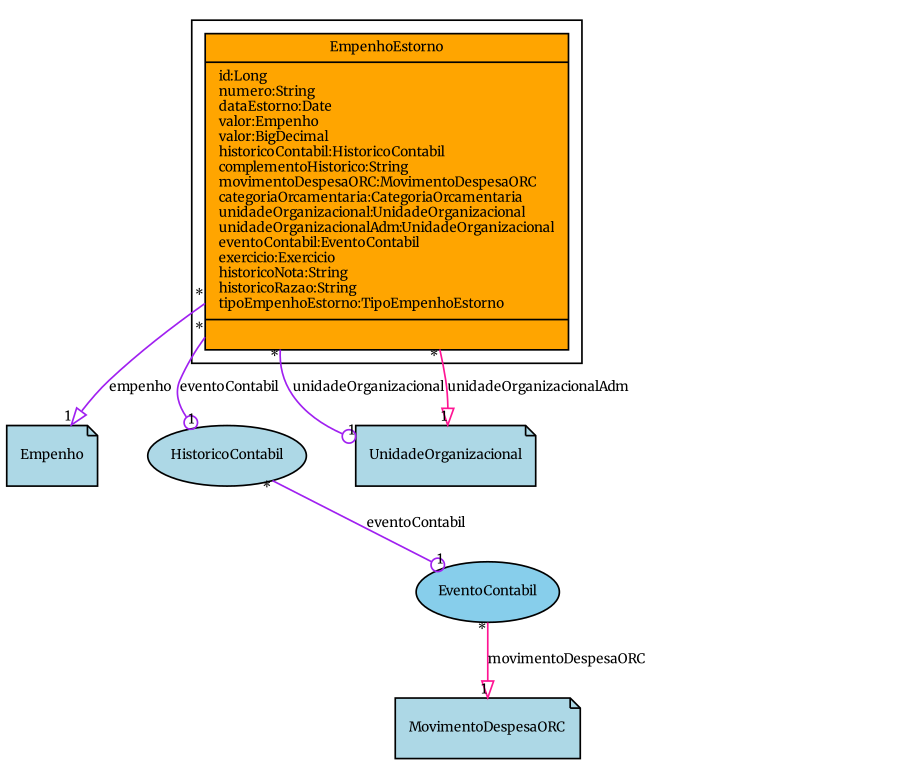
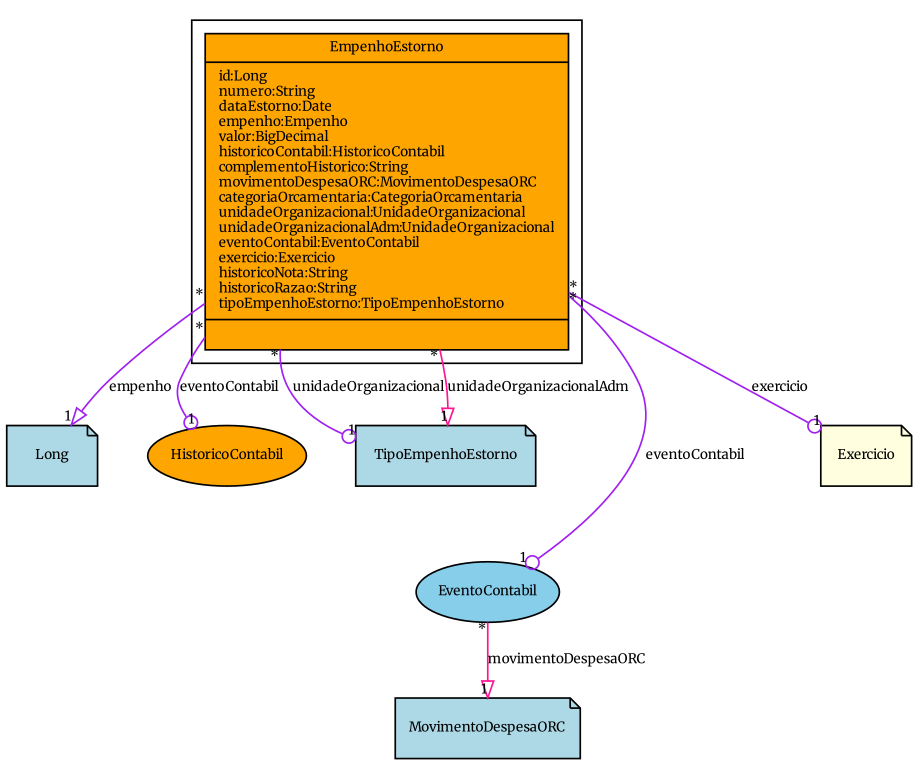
node "EmpenhoEstorno": text "valor:Empenho" -> "empenho:Empenho"
node "Empenho": label "Empenho" -> "Long"
node "HistoricoContabil": fillcolor lightblue -> orange
node "UnidadeOrganizacional": label "UnidadeOrganizacional" -> "TipoEmpenhoEstorno"
node "Exercicio": added
edge "HistoricoContabil" -> "EventoContabil": now "EmpenhoEstorno" -> "EventoContabil"
